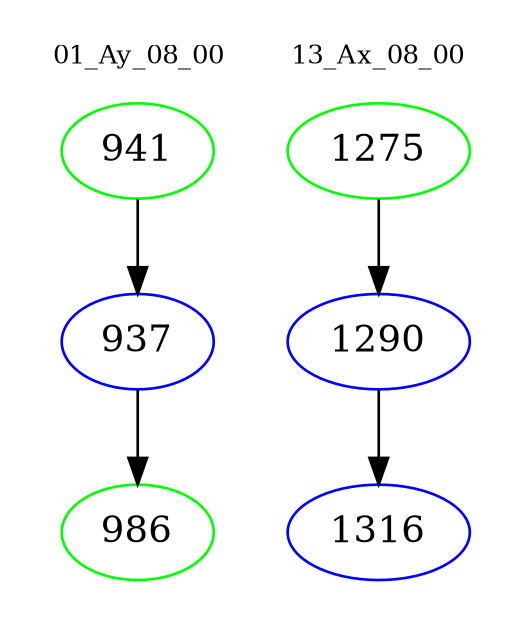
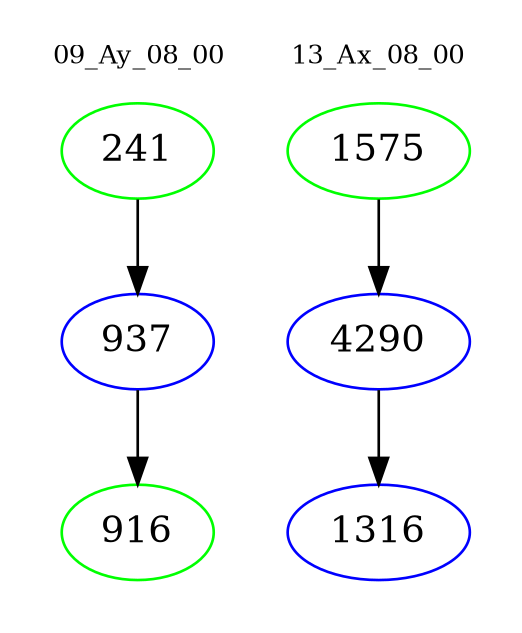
cluster "01_Ay_08_00": label "01_Ay_08_00" -> "09_Ay_08_00"
node "941": label "941" -> "241"
node "1275": label "1275" -> "1575"
node "1290": label "1290" -> "4290"
node "986": label "986" -> "916"
